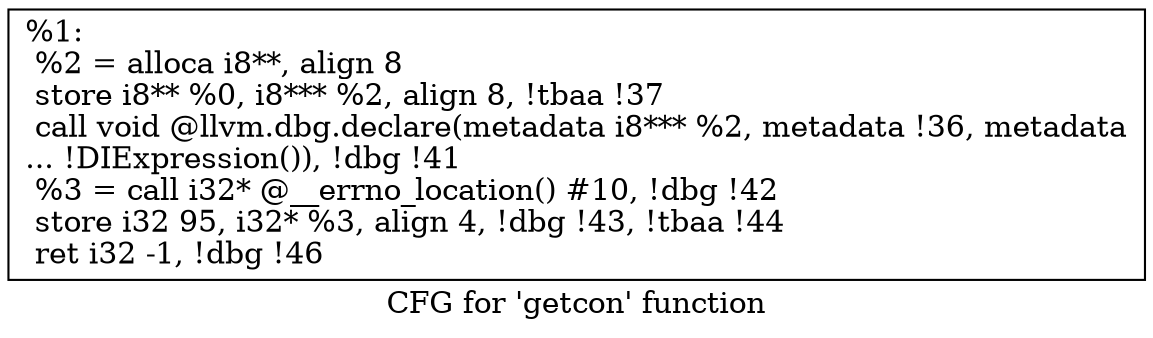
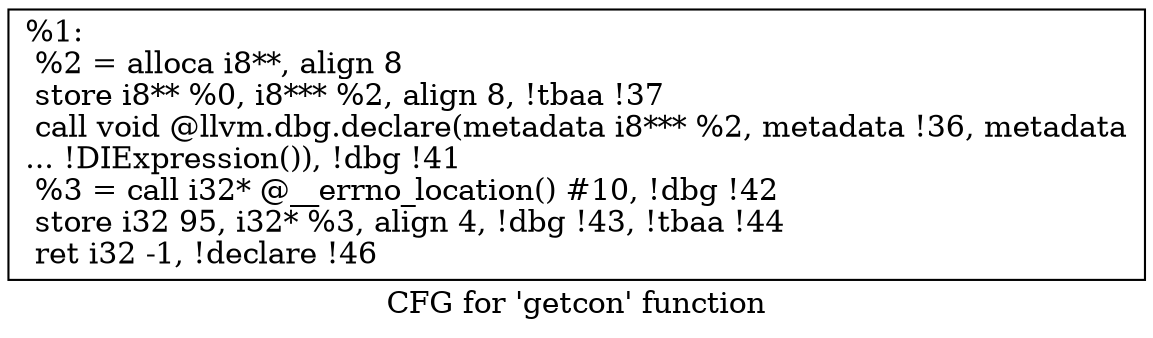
node "%1:": text "ret i32 -1, !dbg !46" -> "ret i32 -1, !declare !46"
